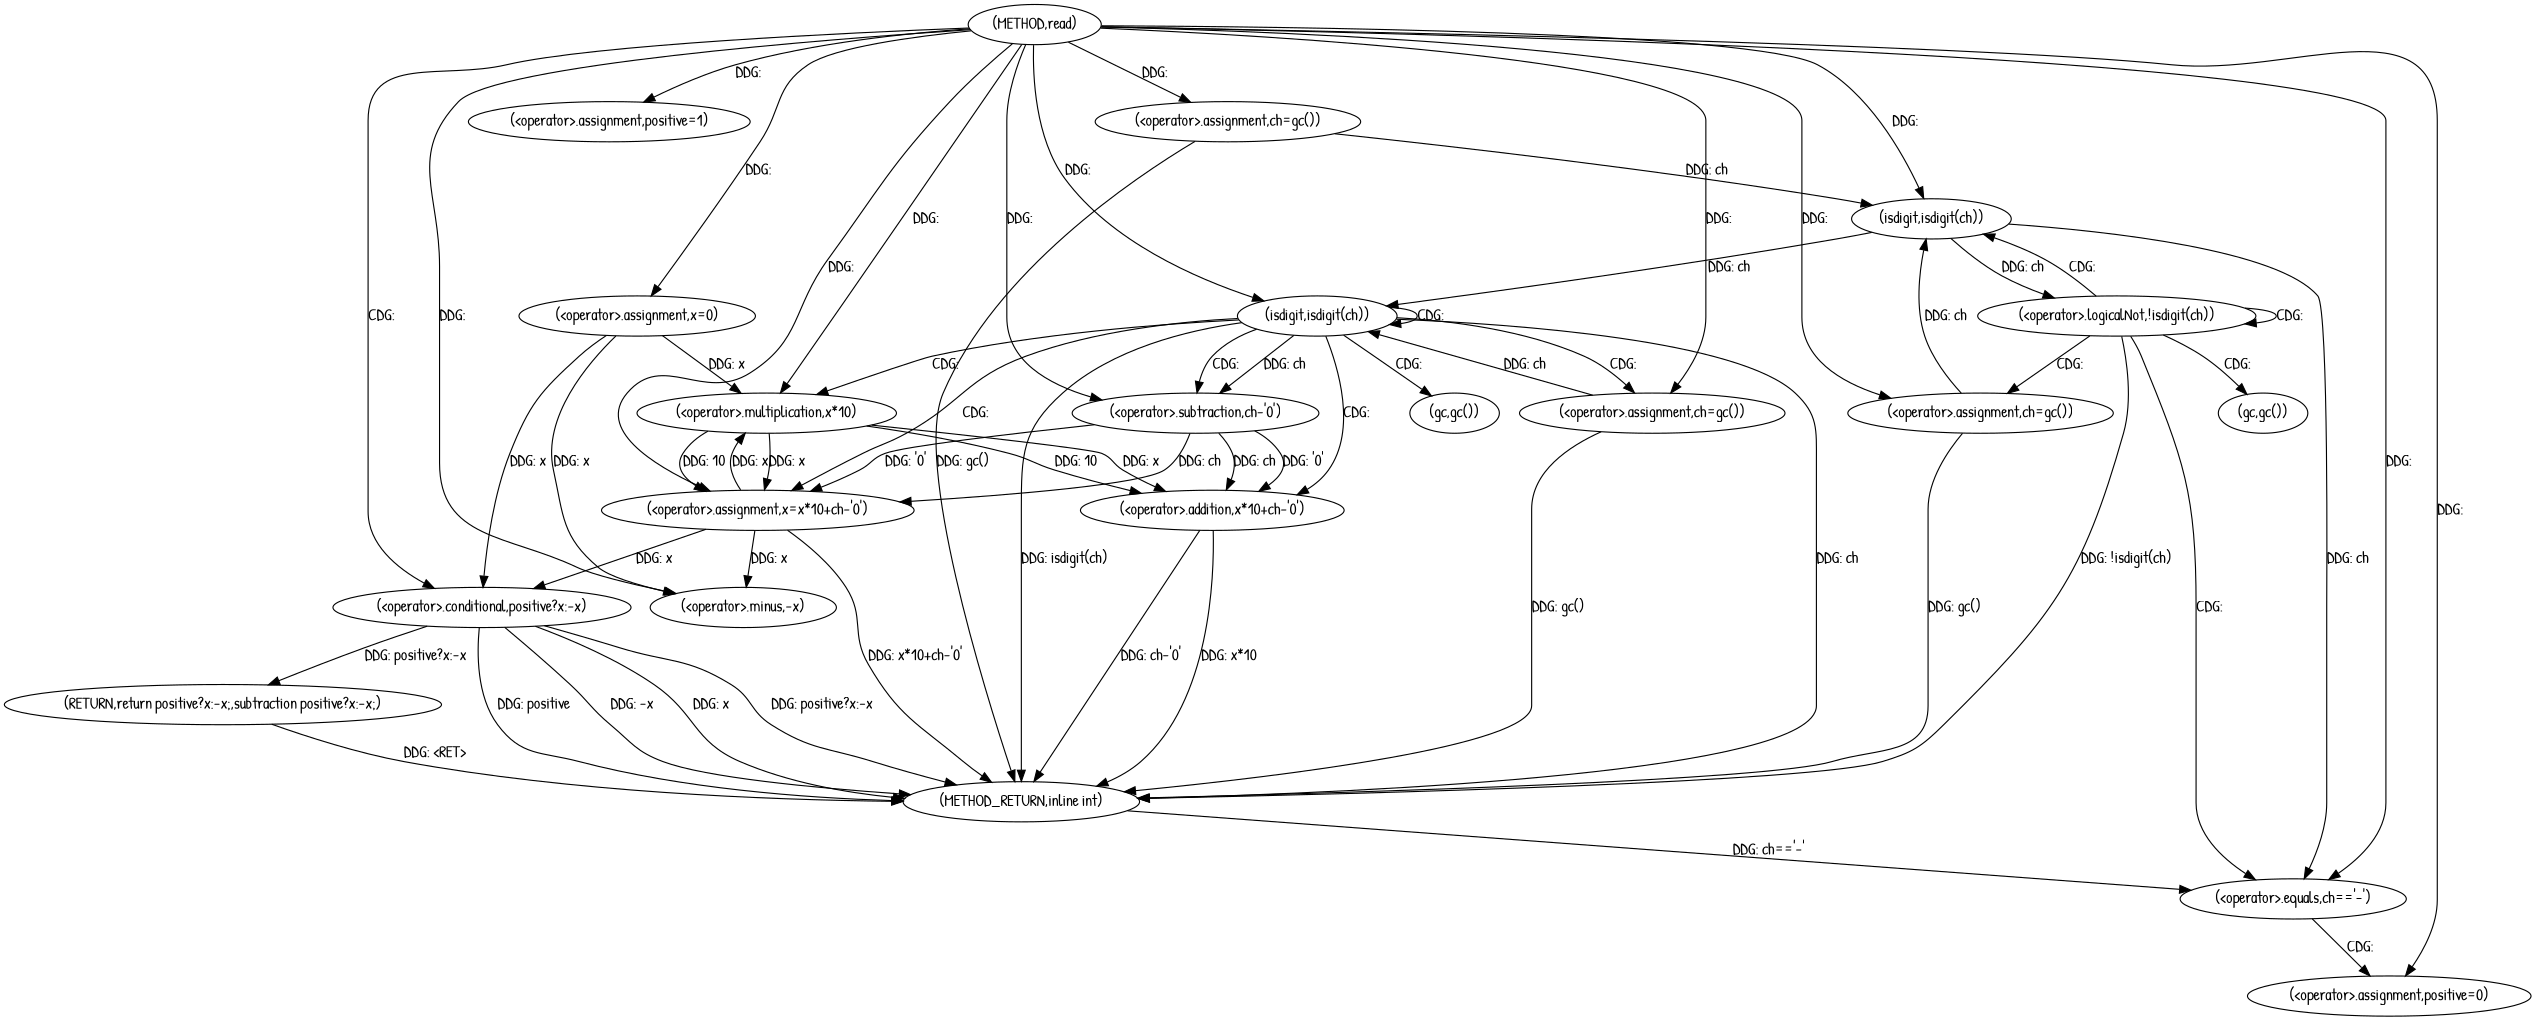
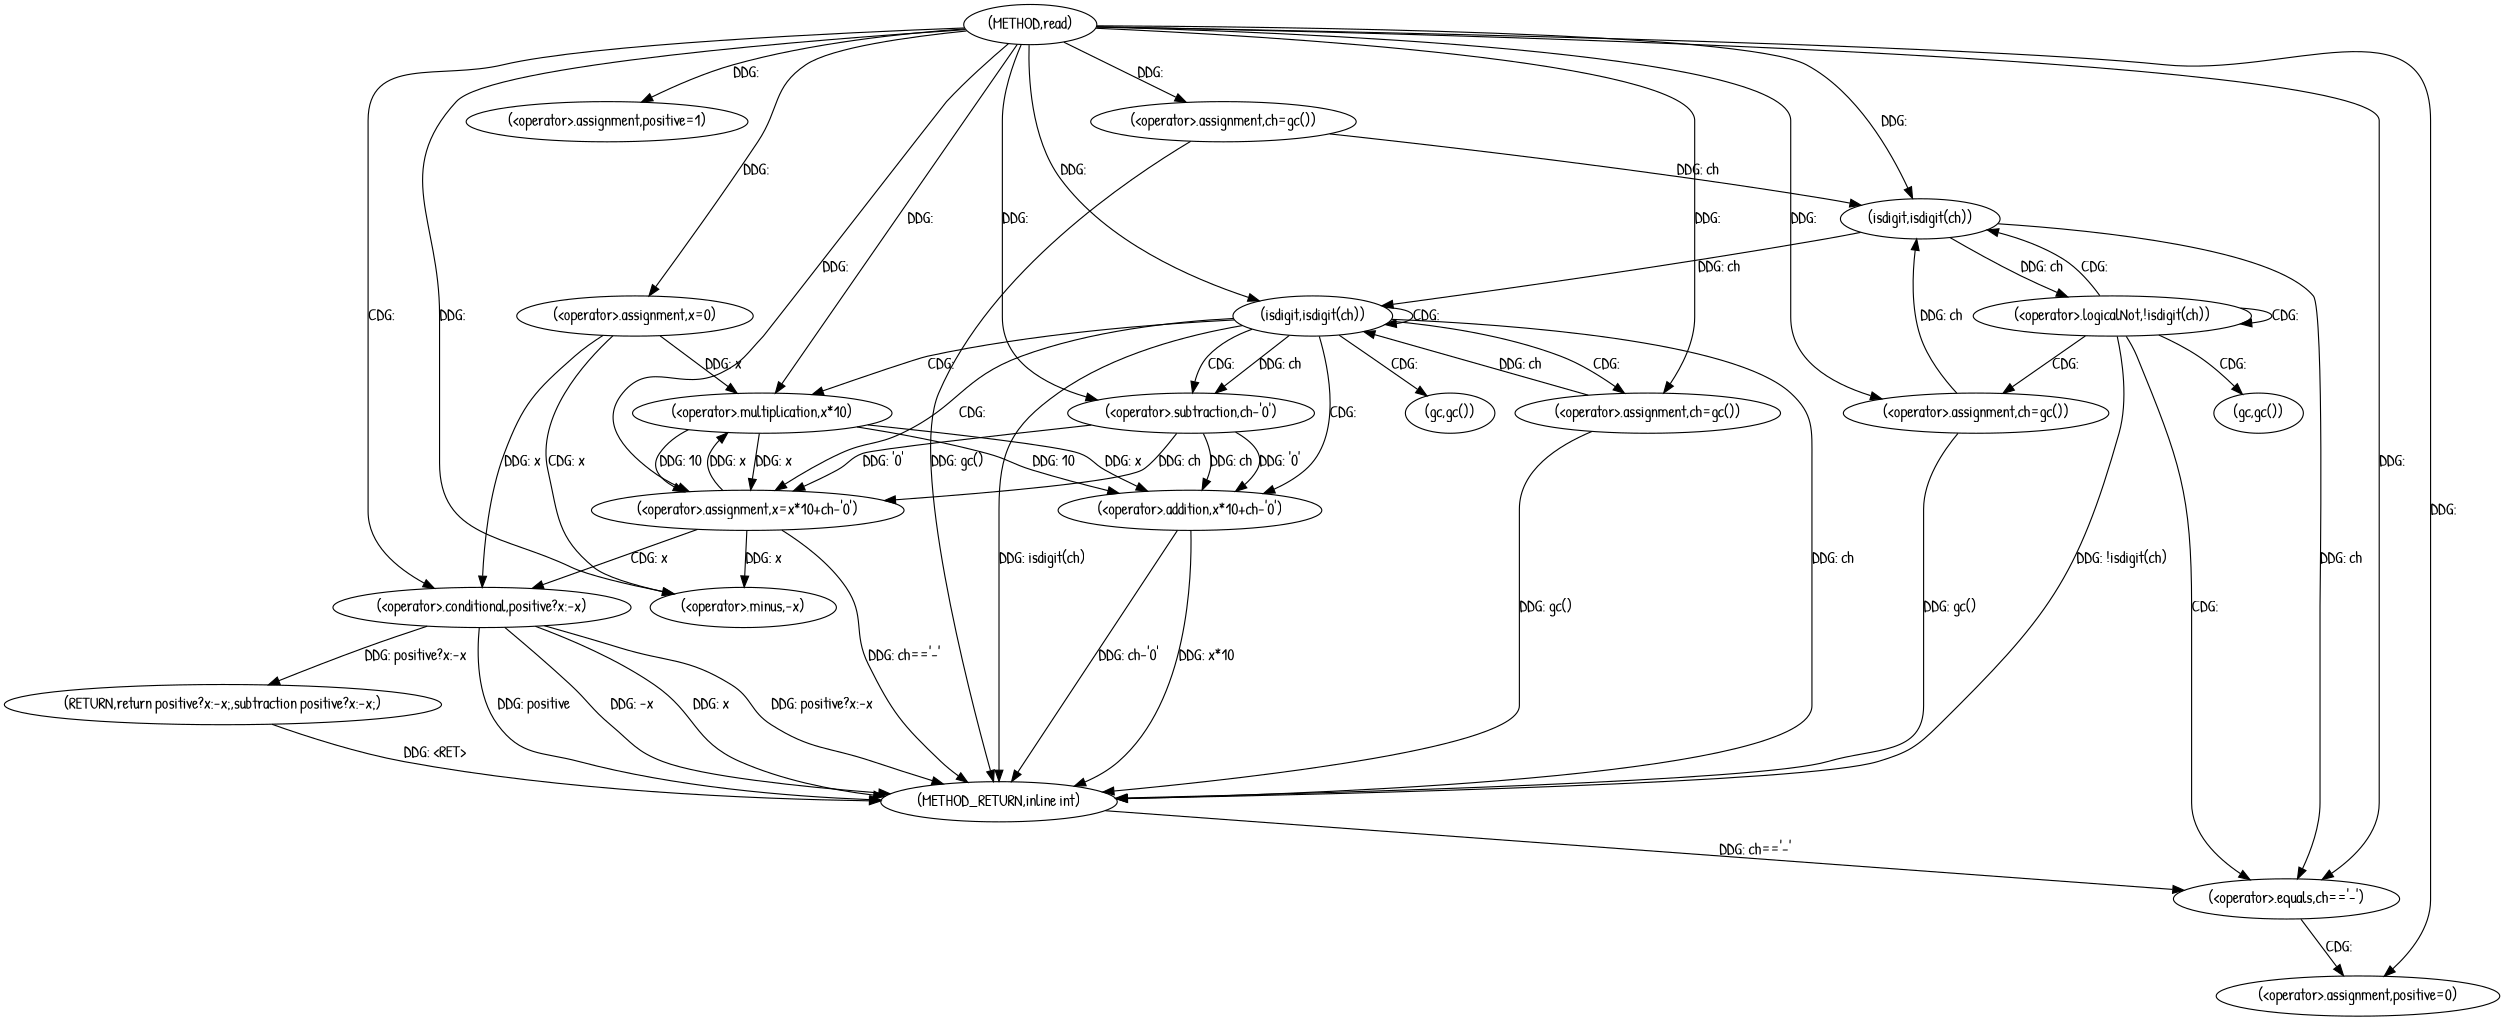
edge "(<operator>.assignment,x=0)" -> "(<operator>.minus,-x)": label "DDG: x" -> "CDG: x"
edge "(<operator>.assignment,x=x*10+ch-'0')" -> "(<operator>.conditional,positive?x:-x)": label "DDG: x" -> "CDG: x"
edge "(<operator>.assignment,x=x*10+ch-'0')" -> "(METHOD_RETURN,inline int)": label "DDG: x*10+ch-'0'" -> "DDG: ch=='-'"
